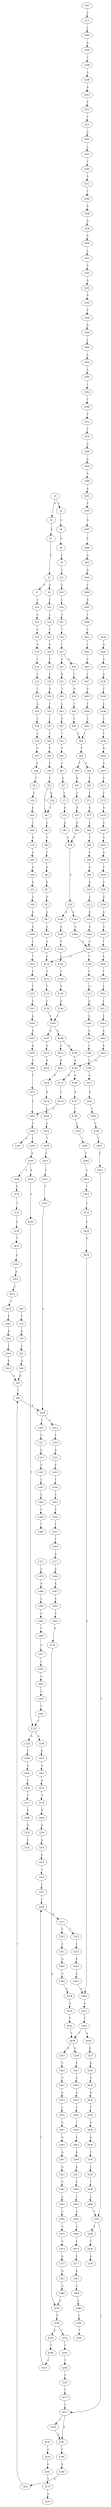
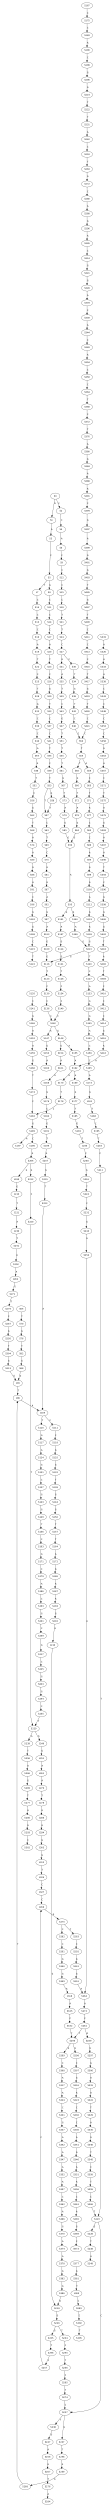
node "S129": removed
node "S163": added
edge "S973" -> "S377": removed, label "C"
edge "S236" -> "S237": now "S236" -> "S247"
